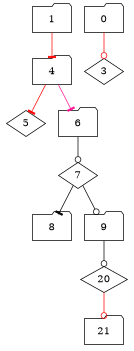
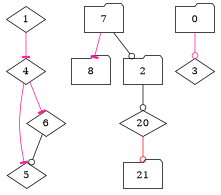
node "1": shape folder -> diamond
edge "0" -> "3": color red -> deeppink
edge "1" -> "4": color red -> deeppink
node "4": shape folder -> diamond
edge "4" -> "5": color red -> deeppink
node "6": shape folder -> diamond
edge "6" -> "7": now "6" -> "5"
node "7": shape diamond -> folder
edge "7" -> "8": color black -> deeppink
node "9": label "9" -> "2"
